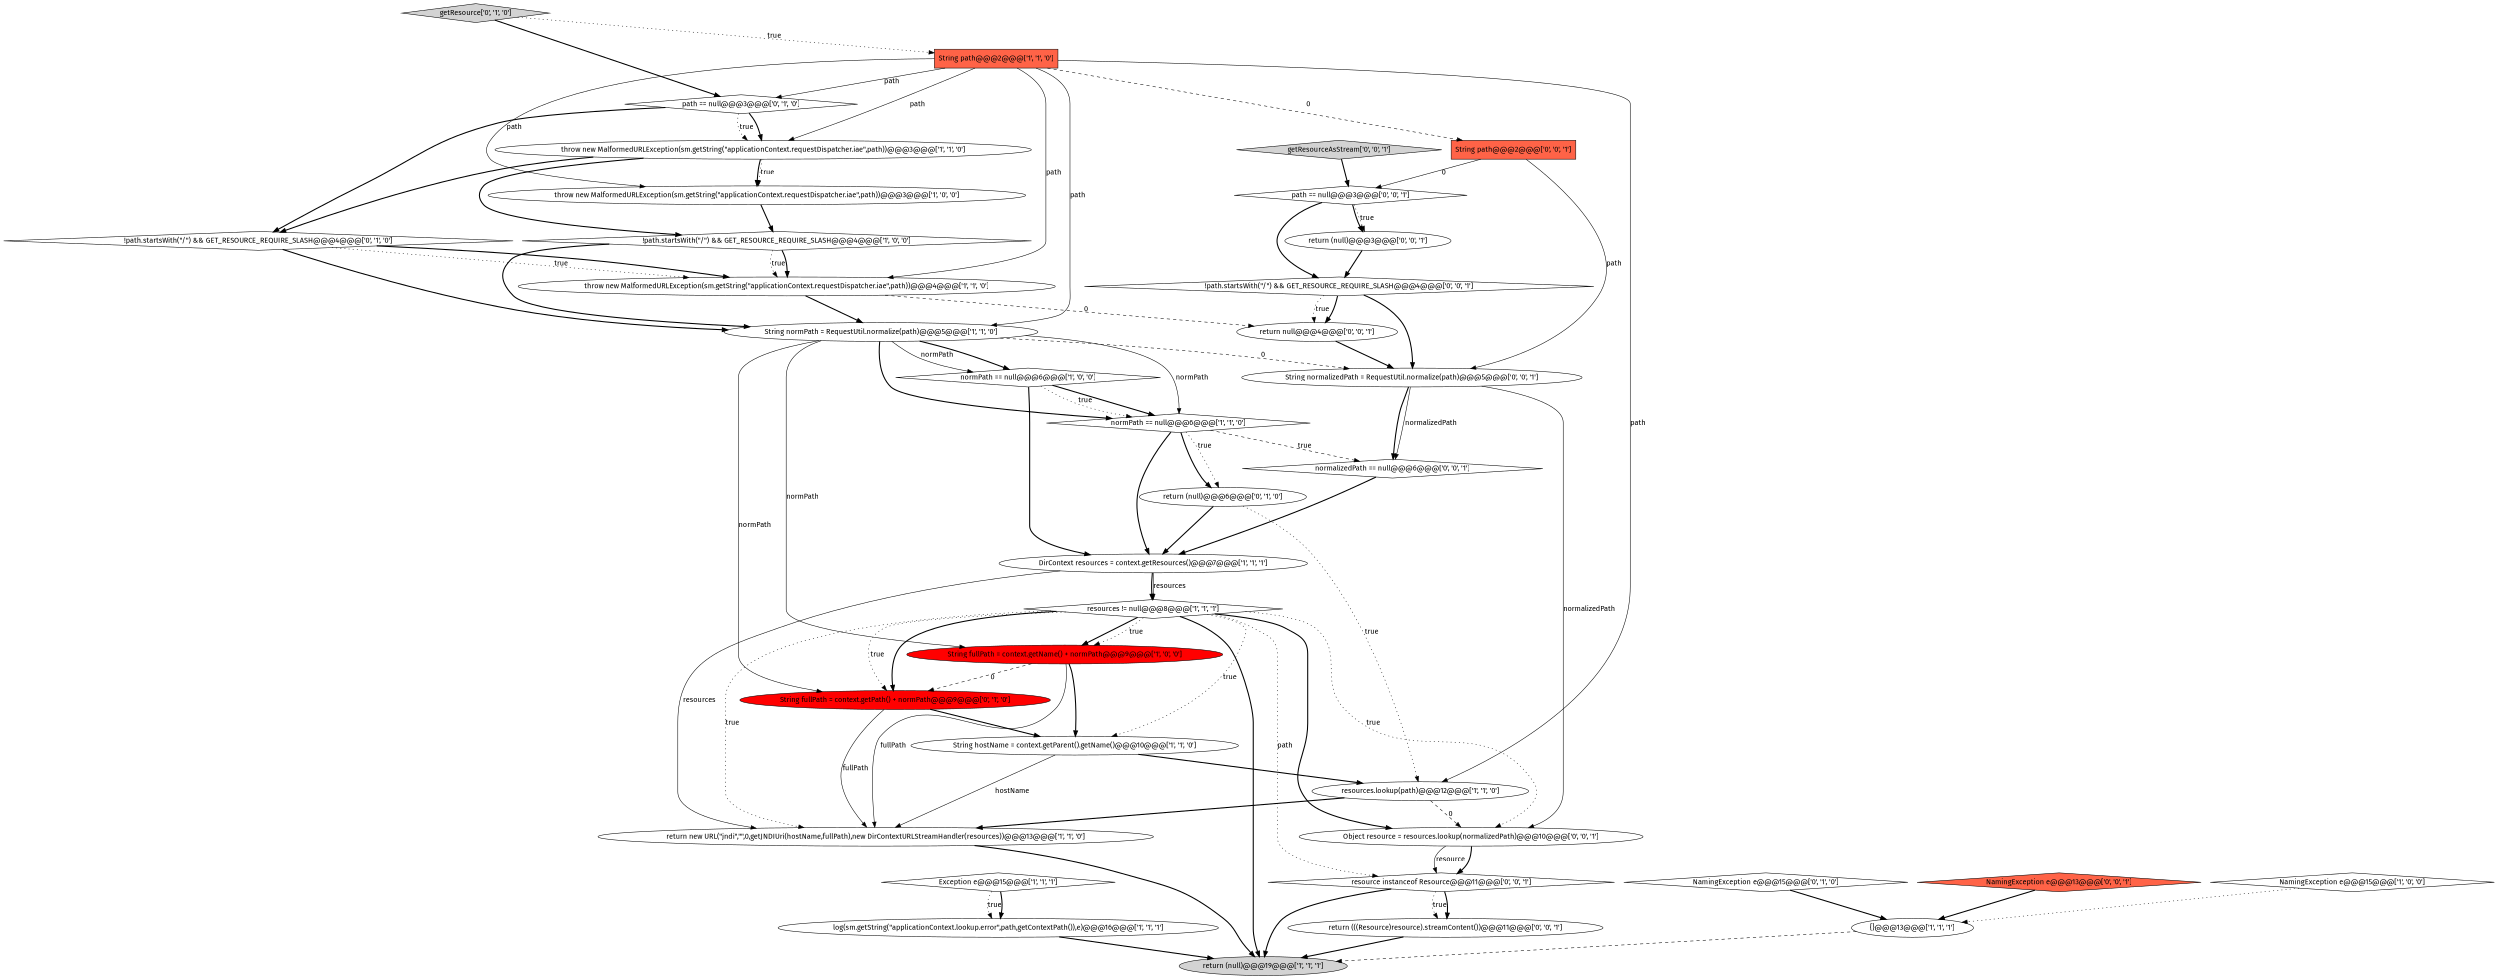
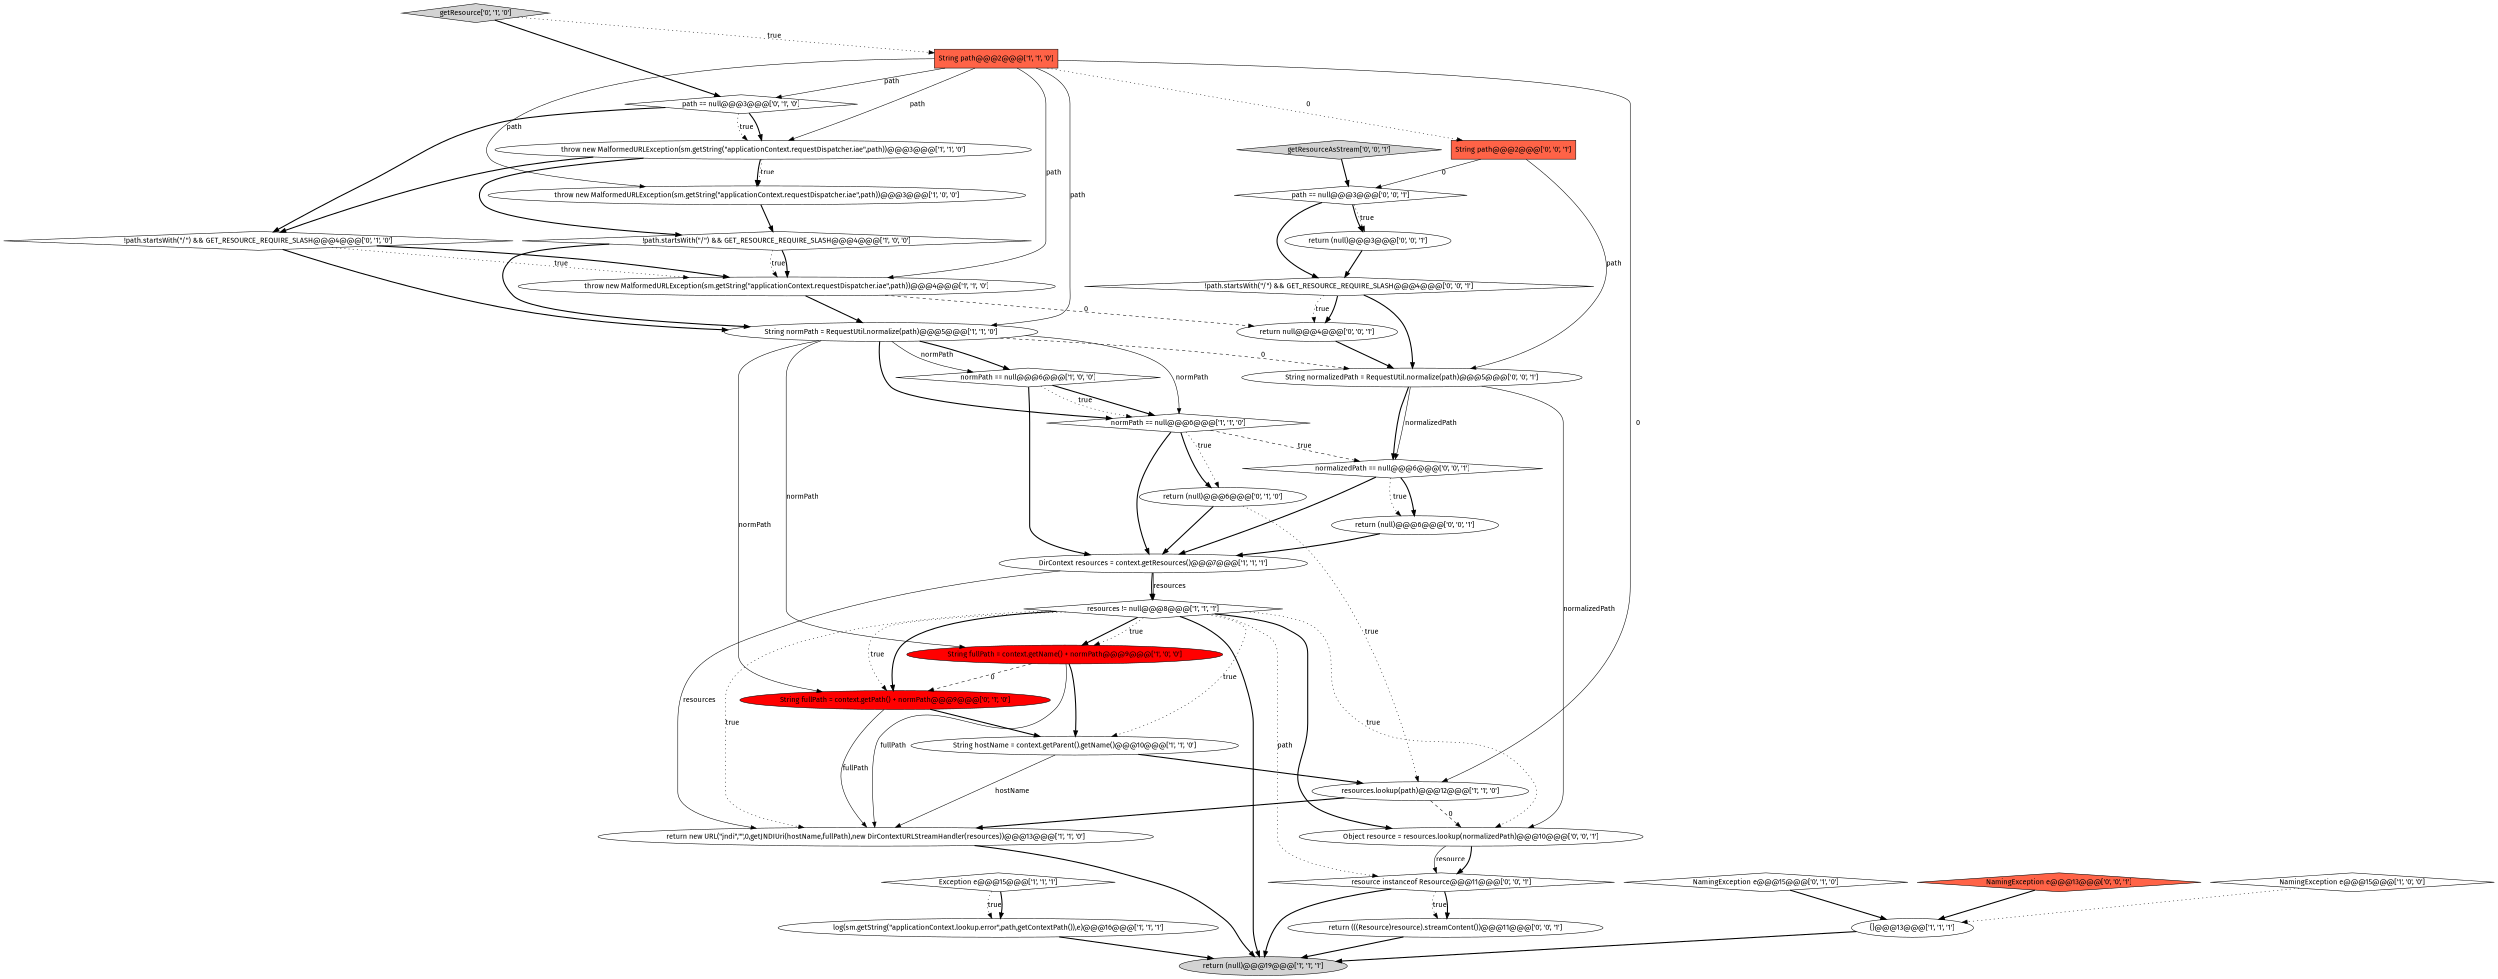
edge "String path@@@2@@@['1', '1', '0']" -> "String path@@@2@@@['0', '0', '1']": style dashed -> dotted
edge "String path@@@2@@@['1', '1', '0']" -> "resources.lookup(path)@@@12@@@['1', '1', '0']": label "path" -> "0"
node "return (null)@@@6@@@['0', '0', '1']": added
edge "{}@@@13@@@['1', '1', '1']" -> "return (null)@@@19@@@['1', '1', '1']": style dashed -> bold
